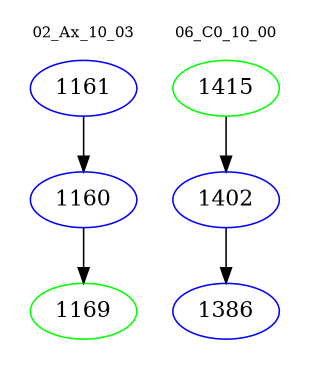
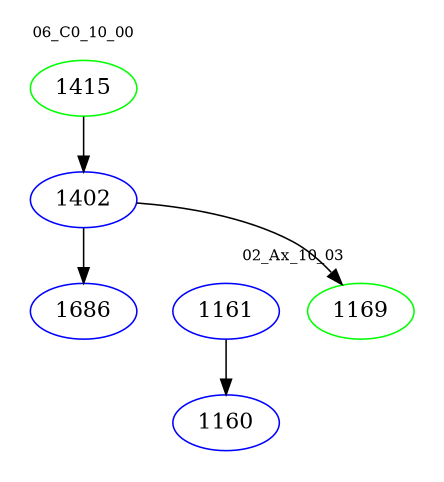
edge "1160" -> "1169": now "1402" -> "1169"
node "1386": label "1386" -> "1686"
